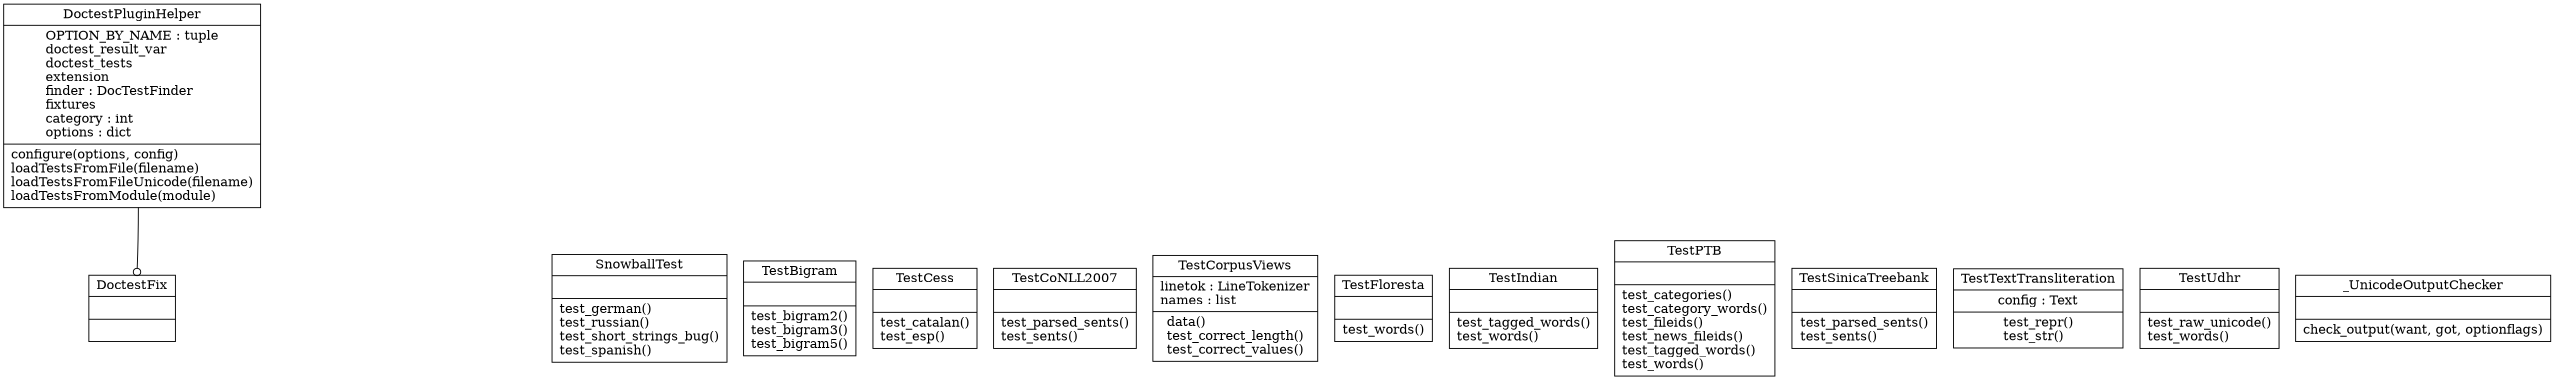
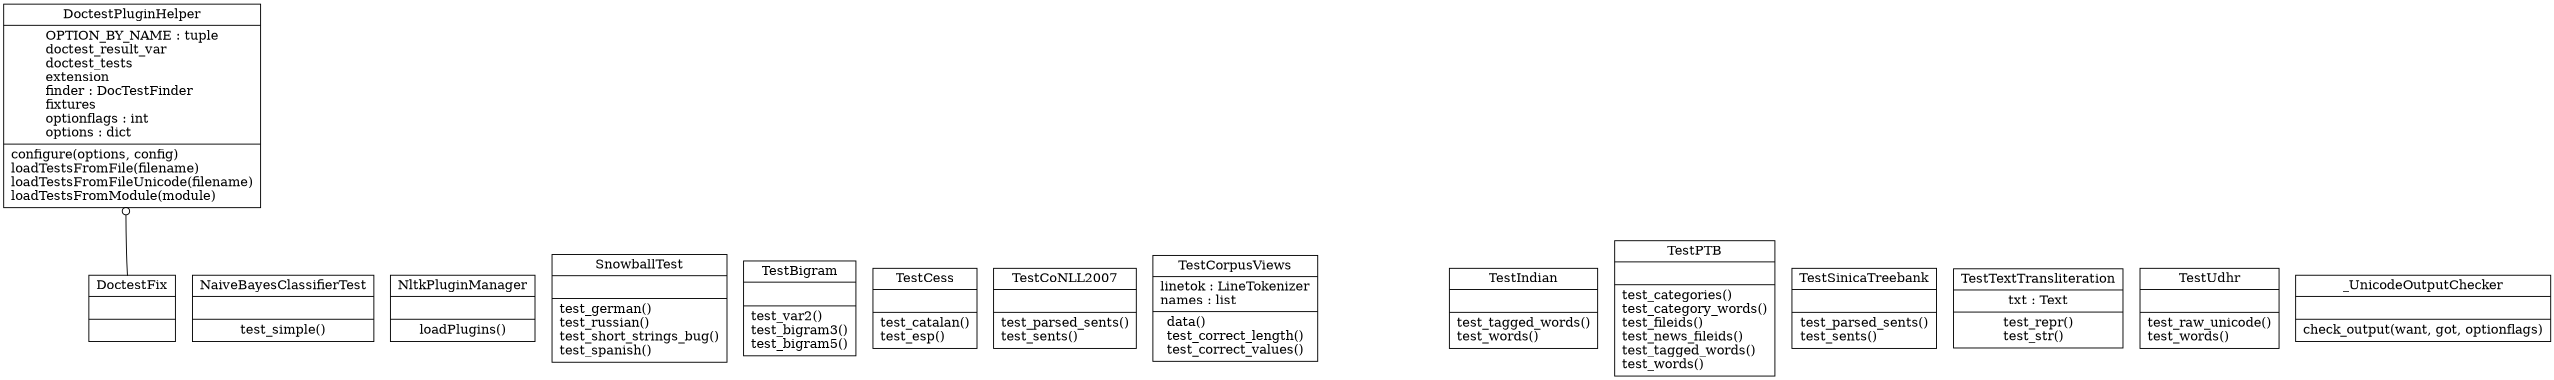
node "DoctestPluginHelper": text "category : int" -> "optionflags : int"
edge "DoctestPluginHelper" -> "DoctestFix": reversed
node "TestTextTransliteration": text "config : Text" -> "txt : Text"
node "NaiveBayesClassifierTest": added
node "NltkPluginManager": added
node "TestFloresta": removed
node "TestBigram": text "test_bigram2()" -> "test_var2()"
